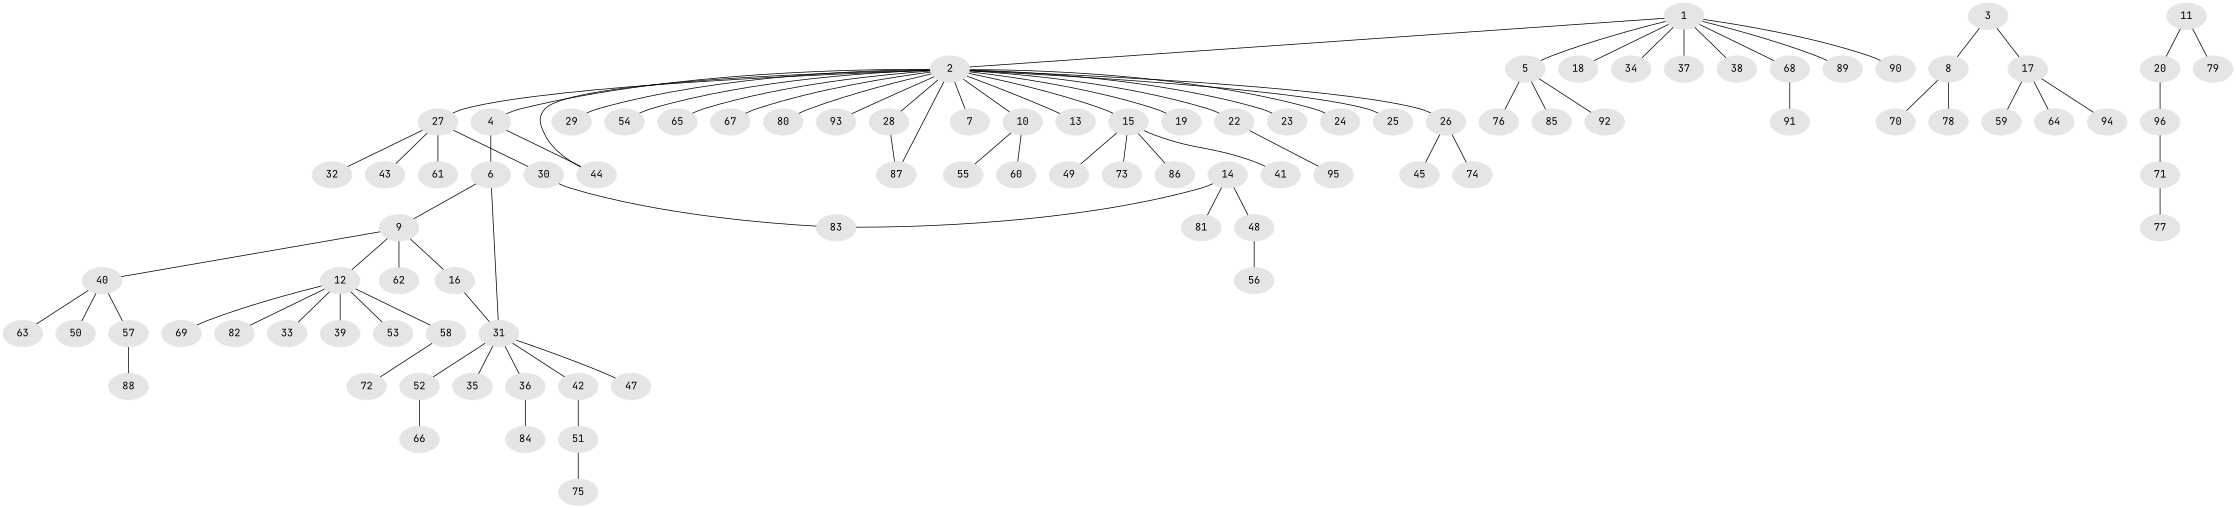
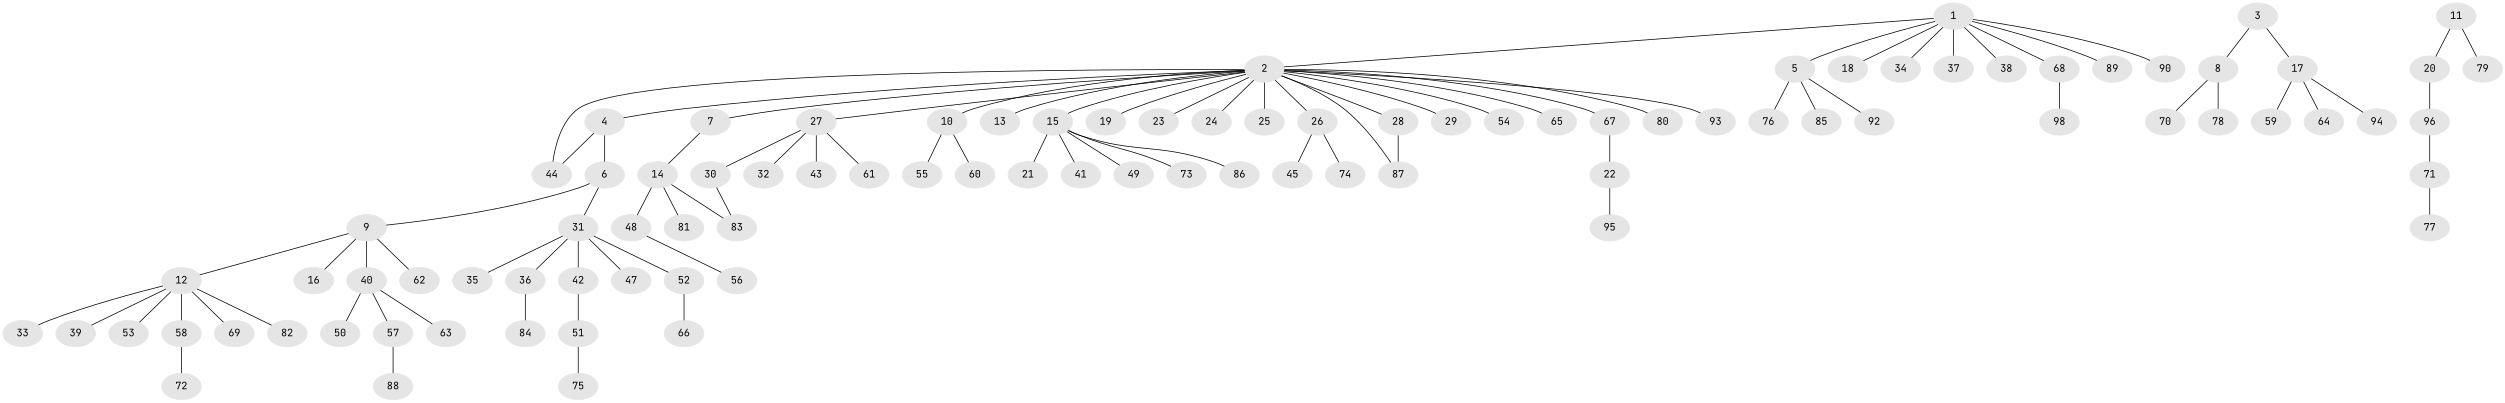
edge "2" -- "22": now "67" -- "22"
node "91": label "91" -> "98"
edge "7" -- "14": added
node "21": added
edge "16" -- "31": removed
